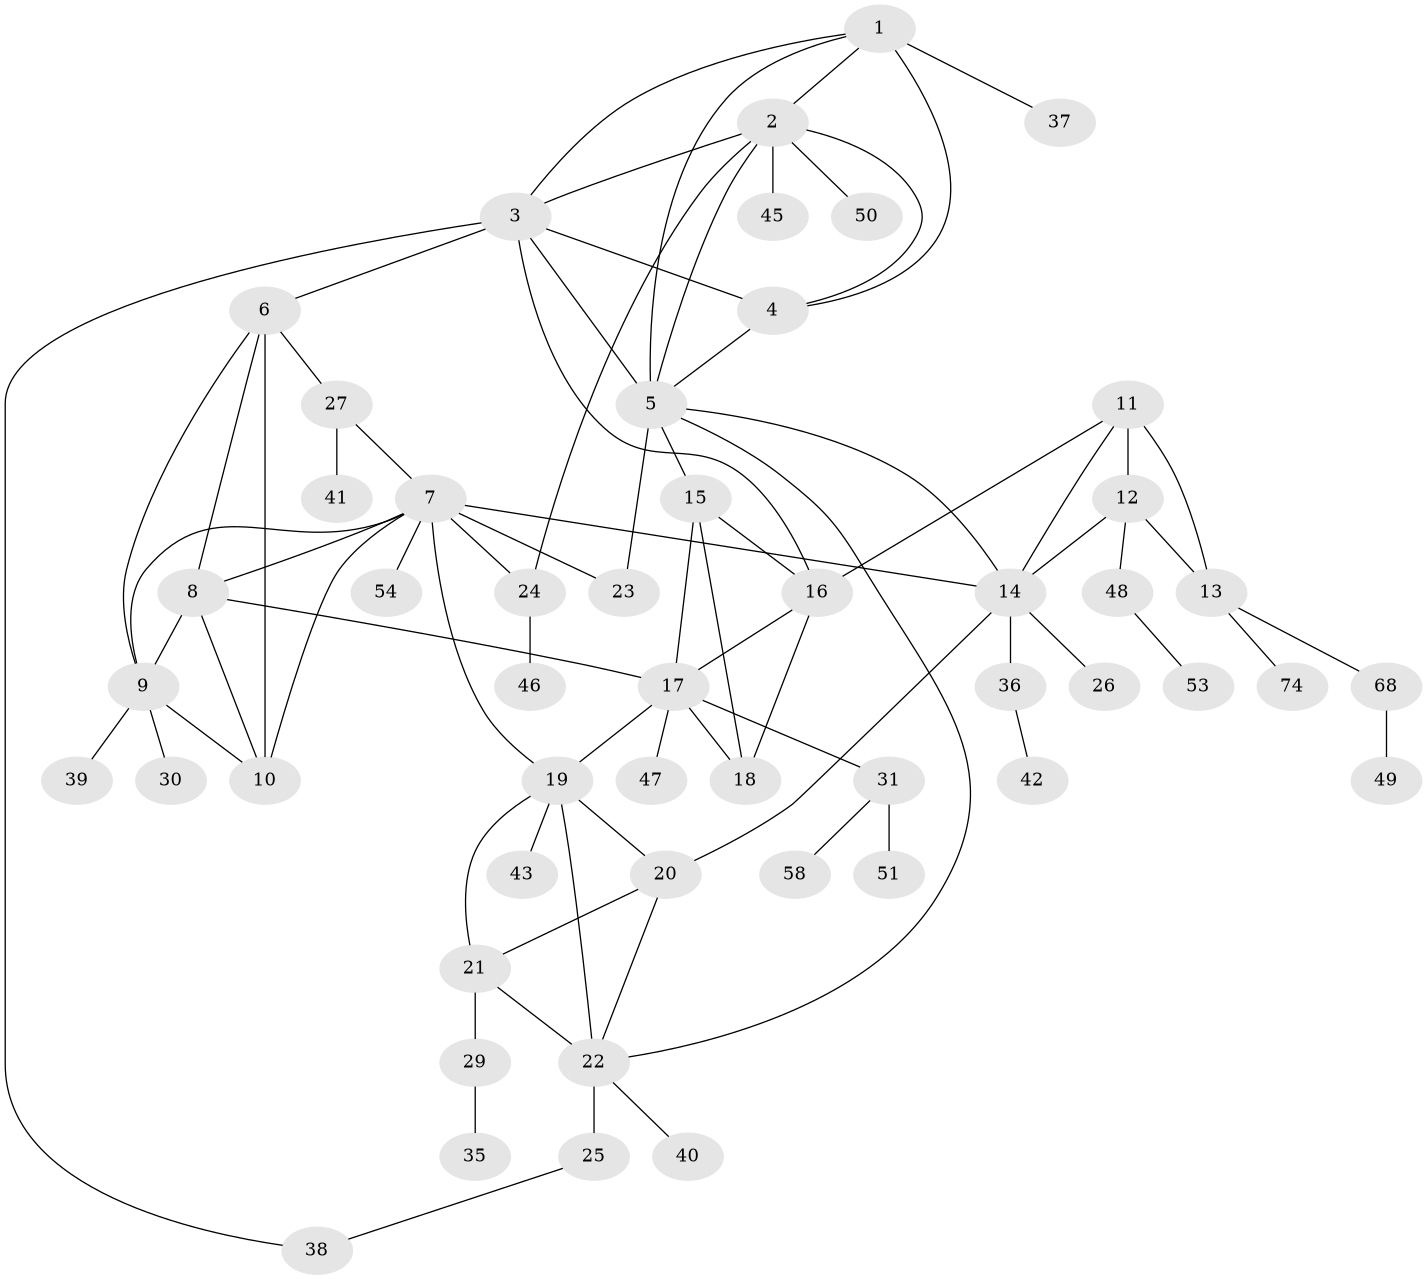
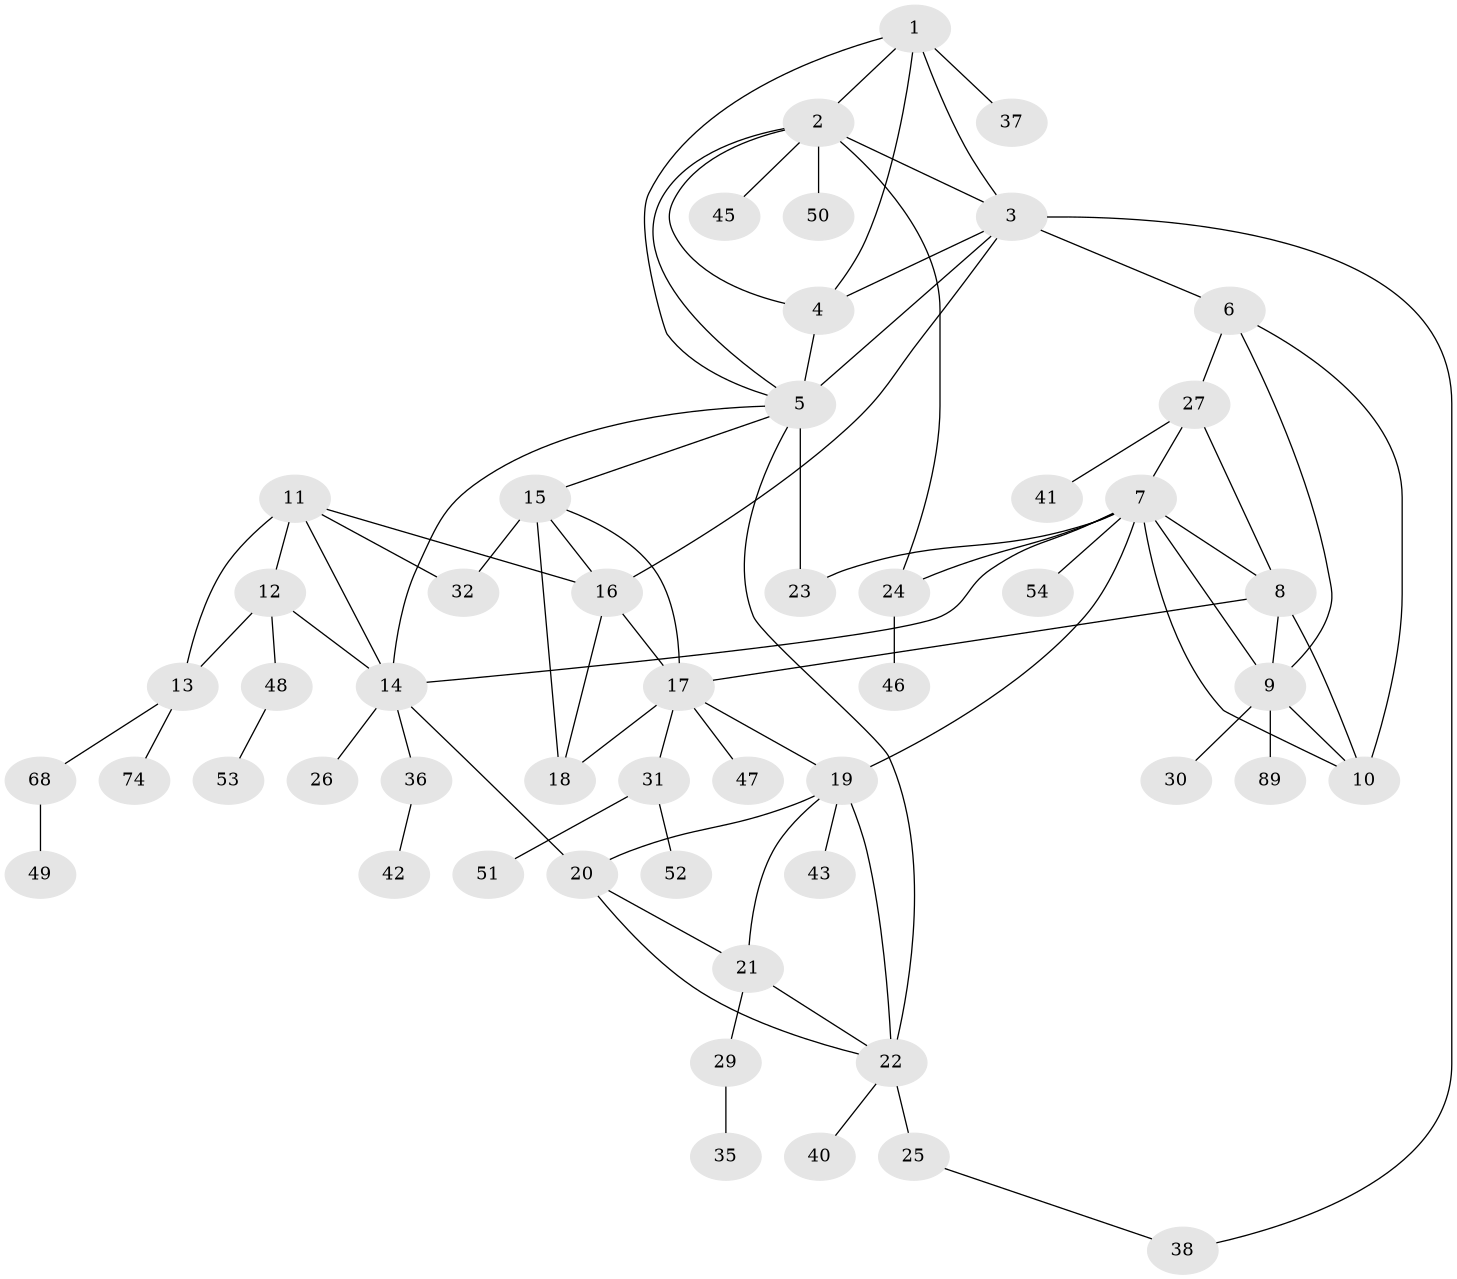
edge "6" -- "8": now "27" -- "8"
node "32": added
node "39": label "39" -> "89"
node "58": label "58" -> "52"
